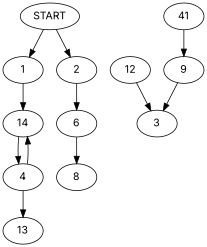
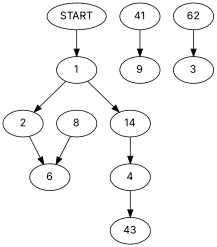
edge "START" -> "2": now "1" -> "2"
node "12": label "12" -> "62"
edge "9" -> "3": removed
edge "6" -> "8": reversed
edge "4" -> "14": removed
node "13": label "13" -> "43"
